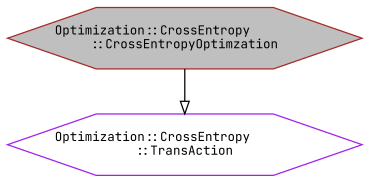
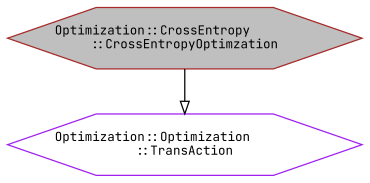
node "Optimization::CrossEntropy ::TransAction": label "Optimization::CrossEntropy ::TransAction" -> "Optimization::Optimization ::TransAction"
